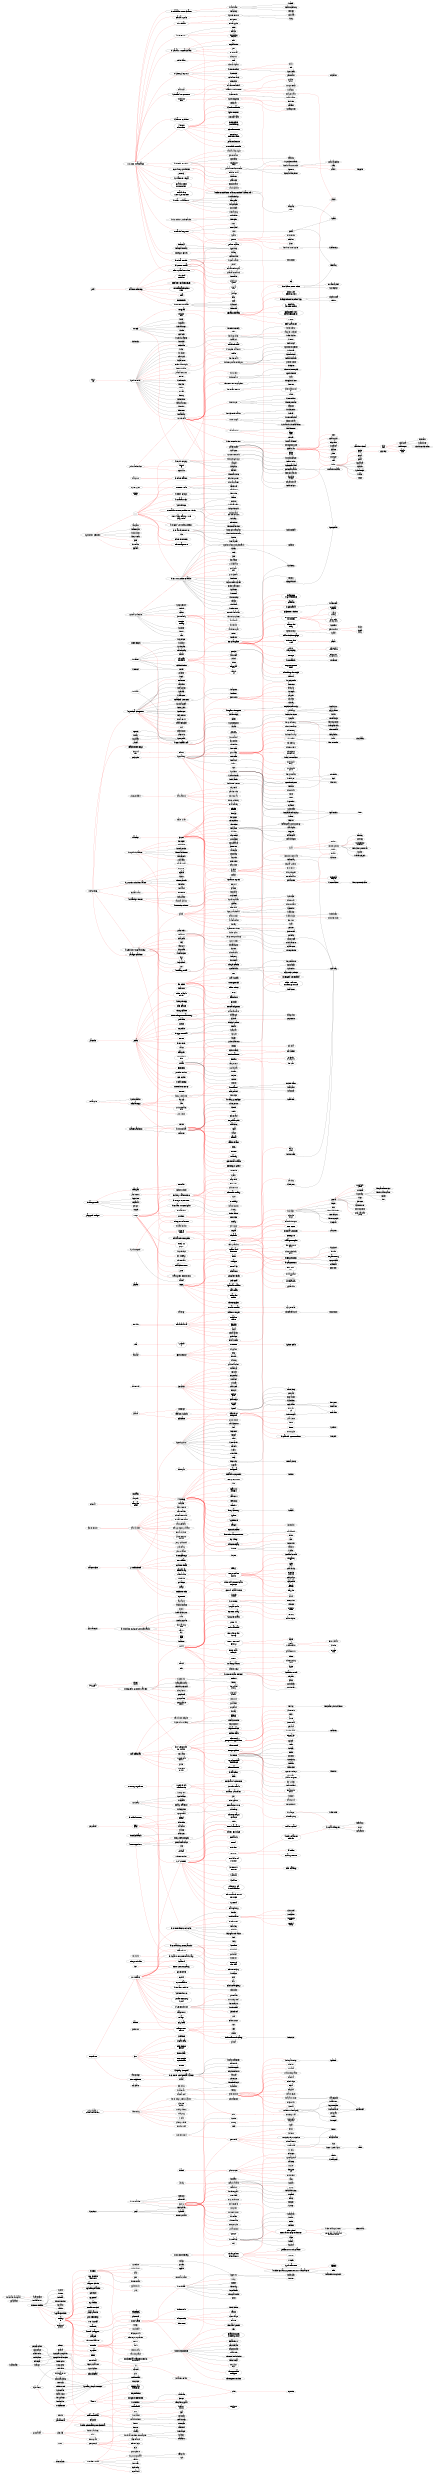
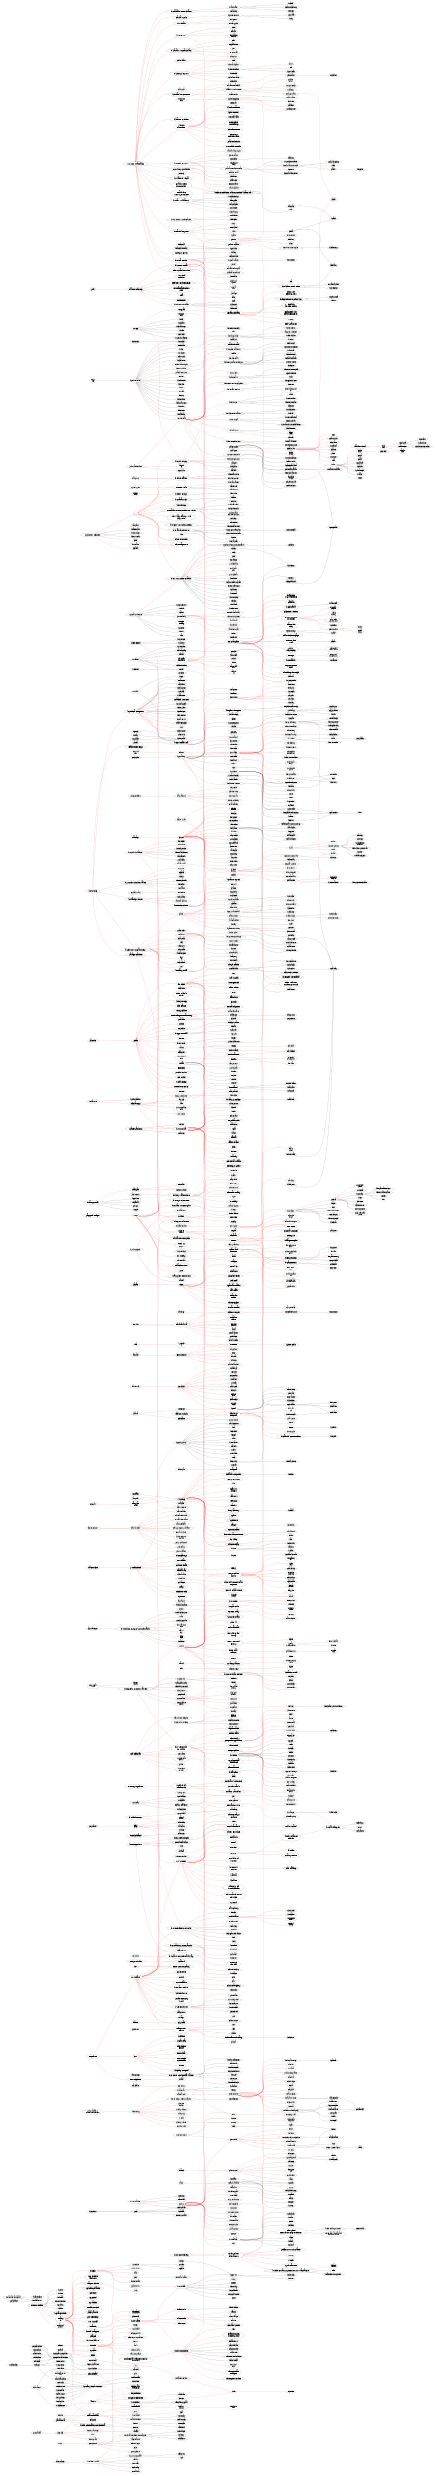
node "Cassidy": label "Cassidy" -> "Saxon"
